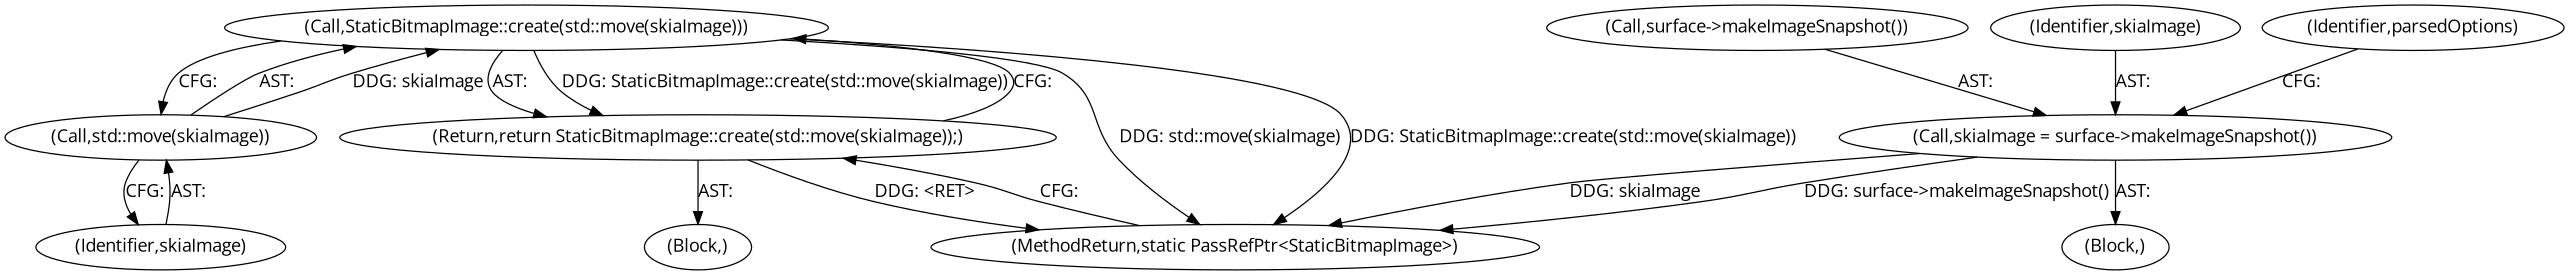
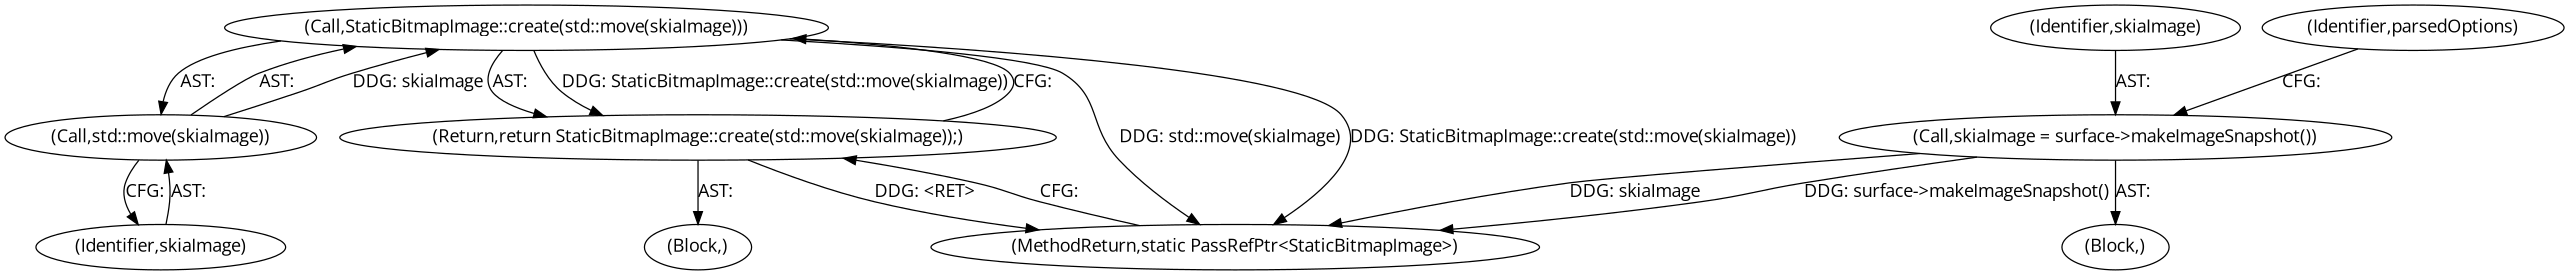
node "(Call,surface->makeImageSnapshot())": removed
edge "(Call,StaticBitmapImage::create(std::move(skiaImage)))" -> "(Call,std::move(skiaImage))": label "CFG: " -> "AST: "
